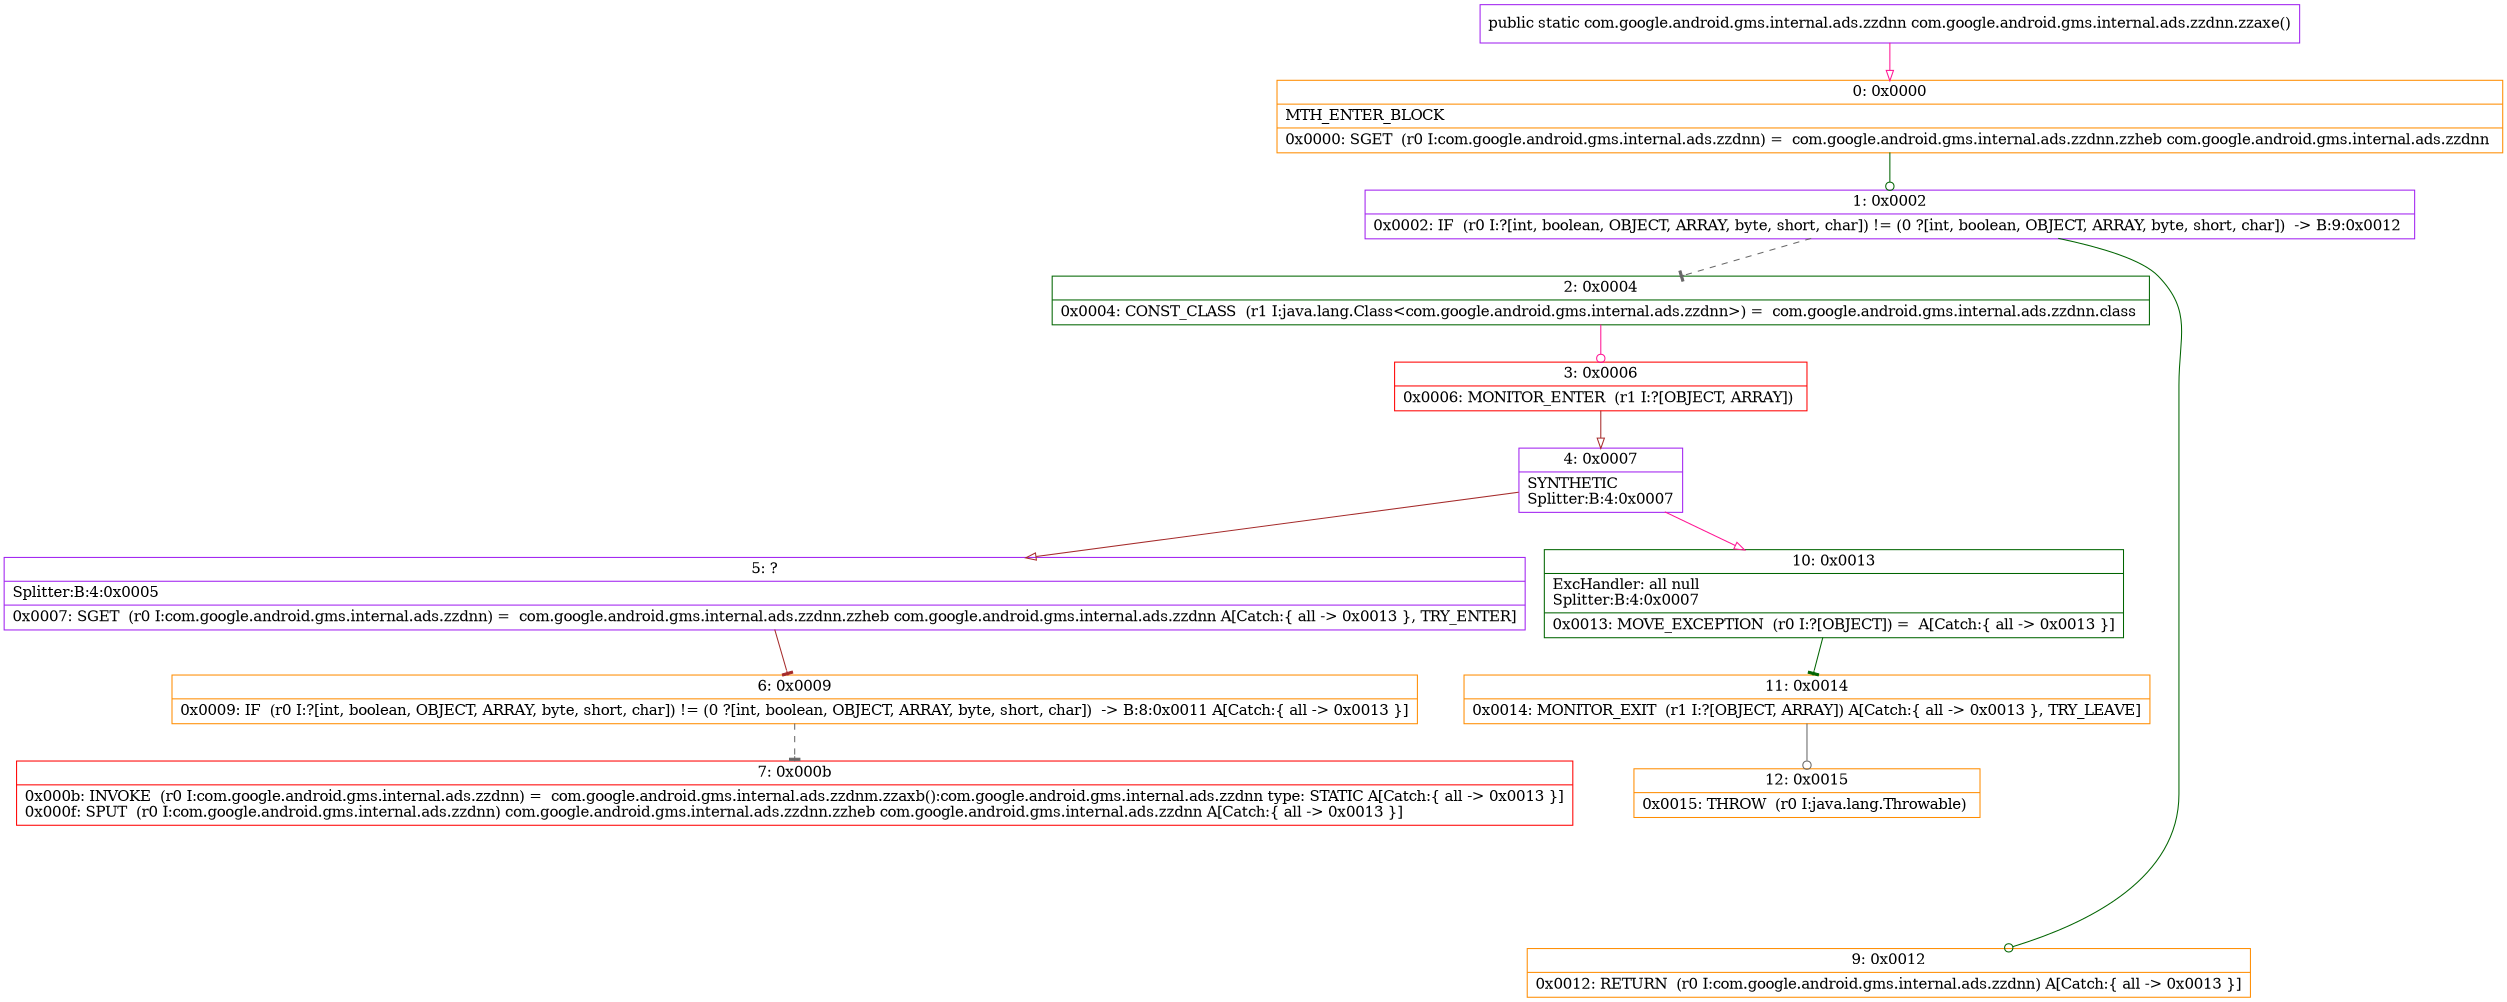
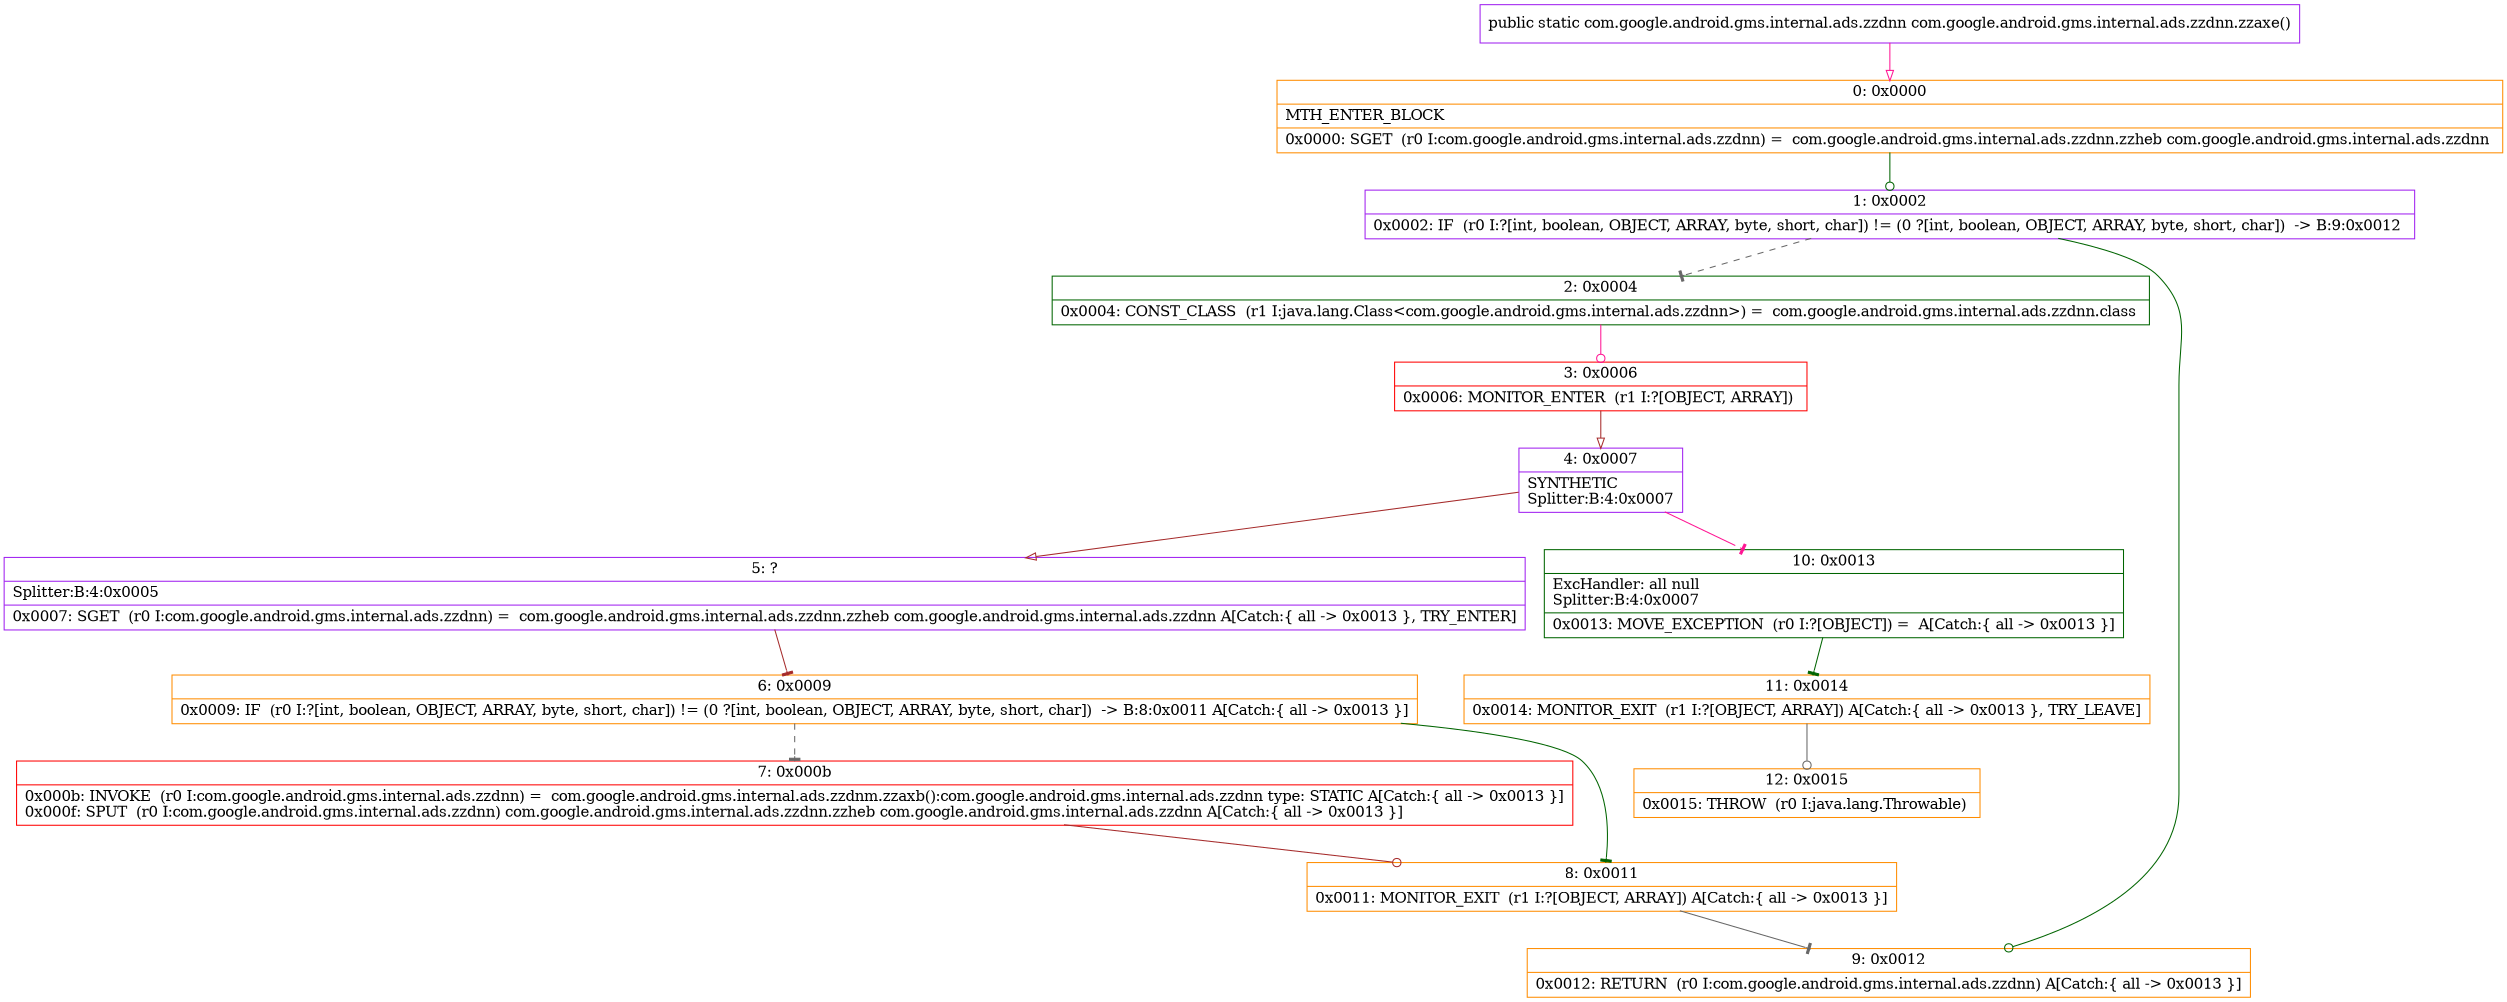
edge "4: 0x0007" -> "10: 0x0013": arrowhead onormal -> tee
node "8: 0x0011": added
